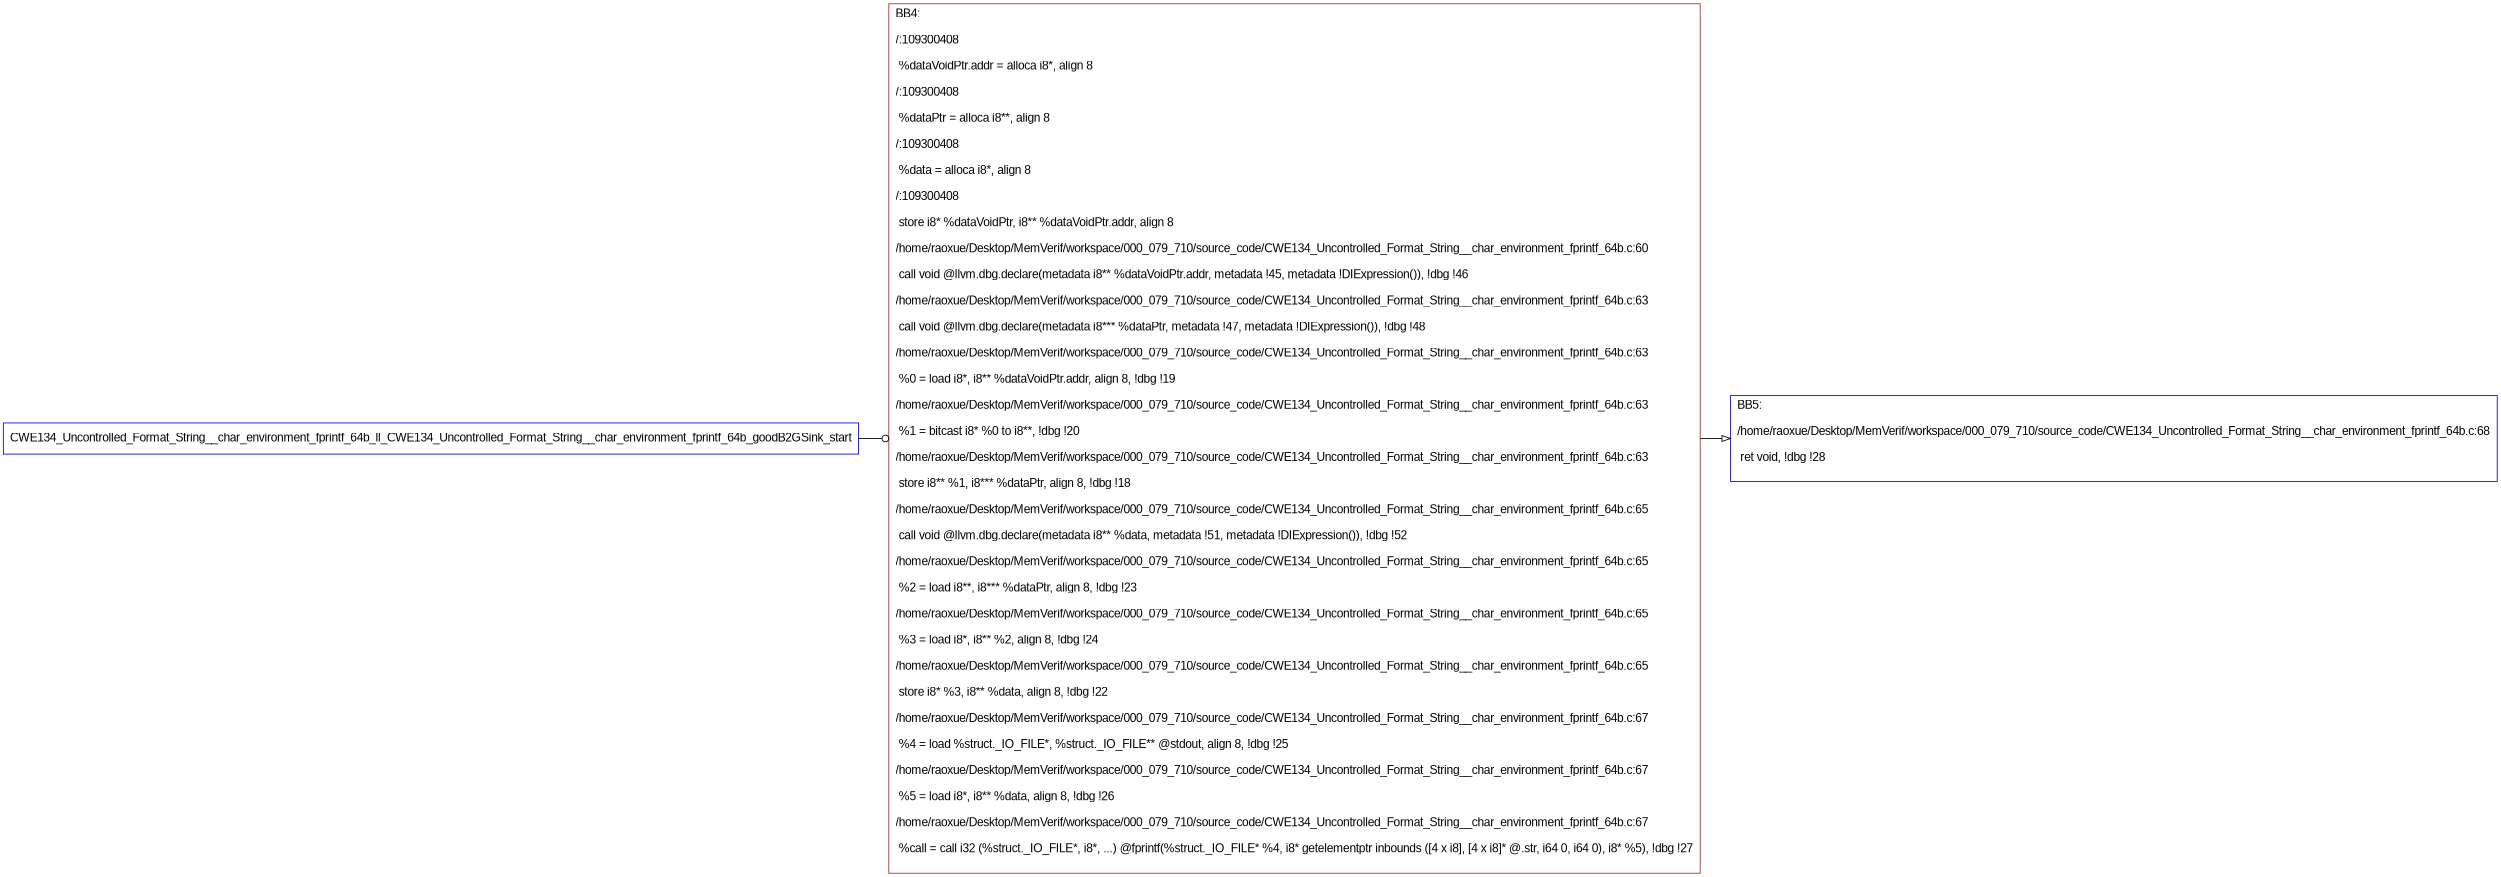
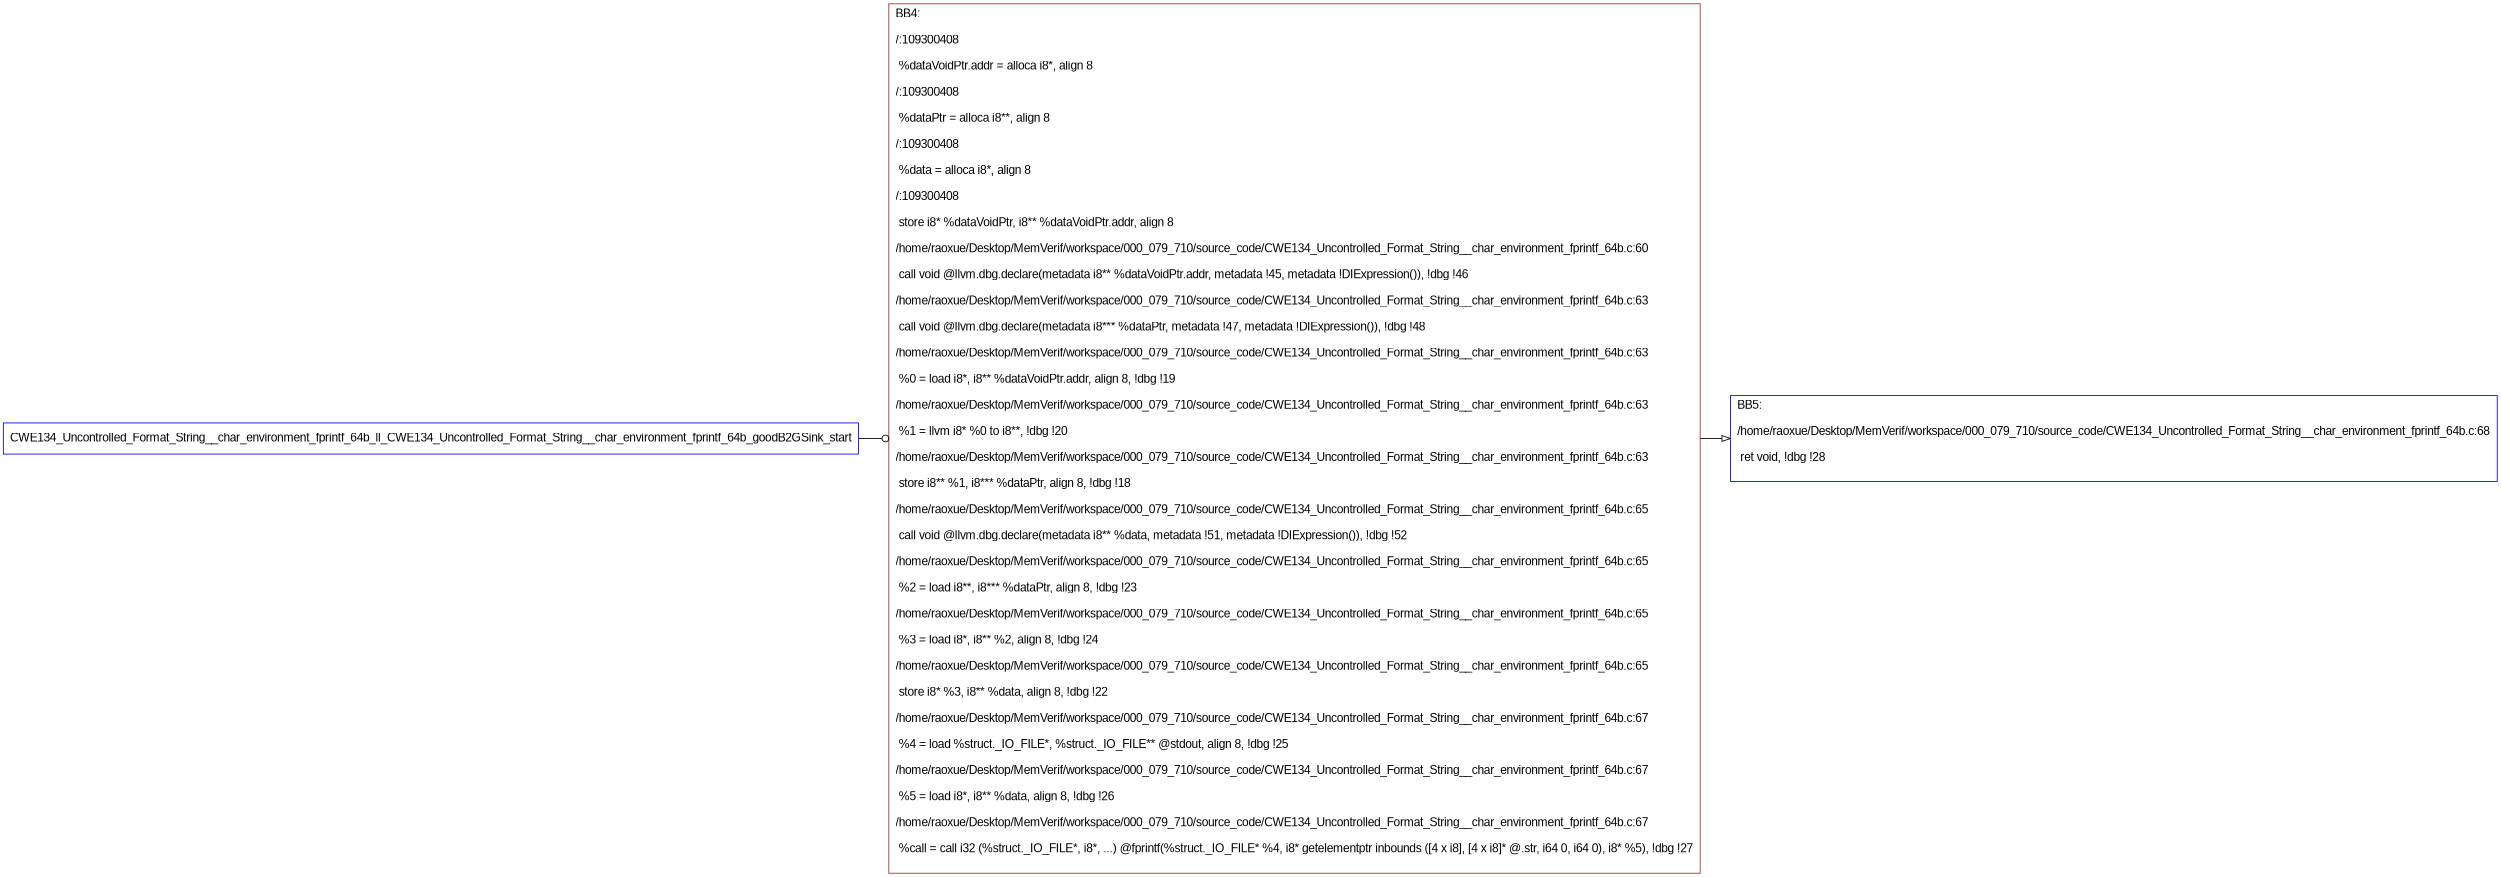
node "BB4:": text "%1 = bitcast i8* %0 to i8**, !dbg !20" -> "%1 = llvm i8* %0 to i8**, !dbg !20"
